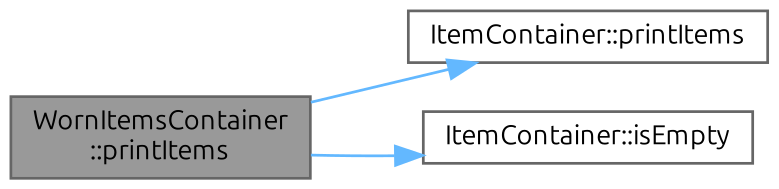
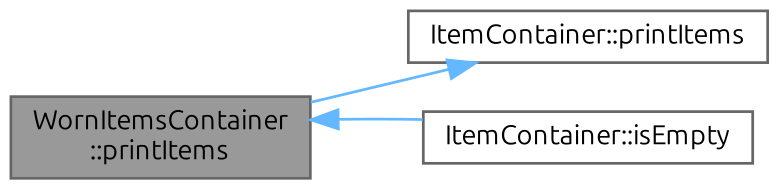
edge "WornItemsContainer ::printItems" -> "ItemContainer::isEmpty": reversed
